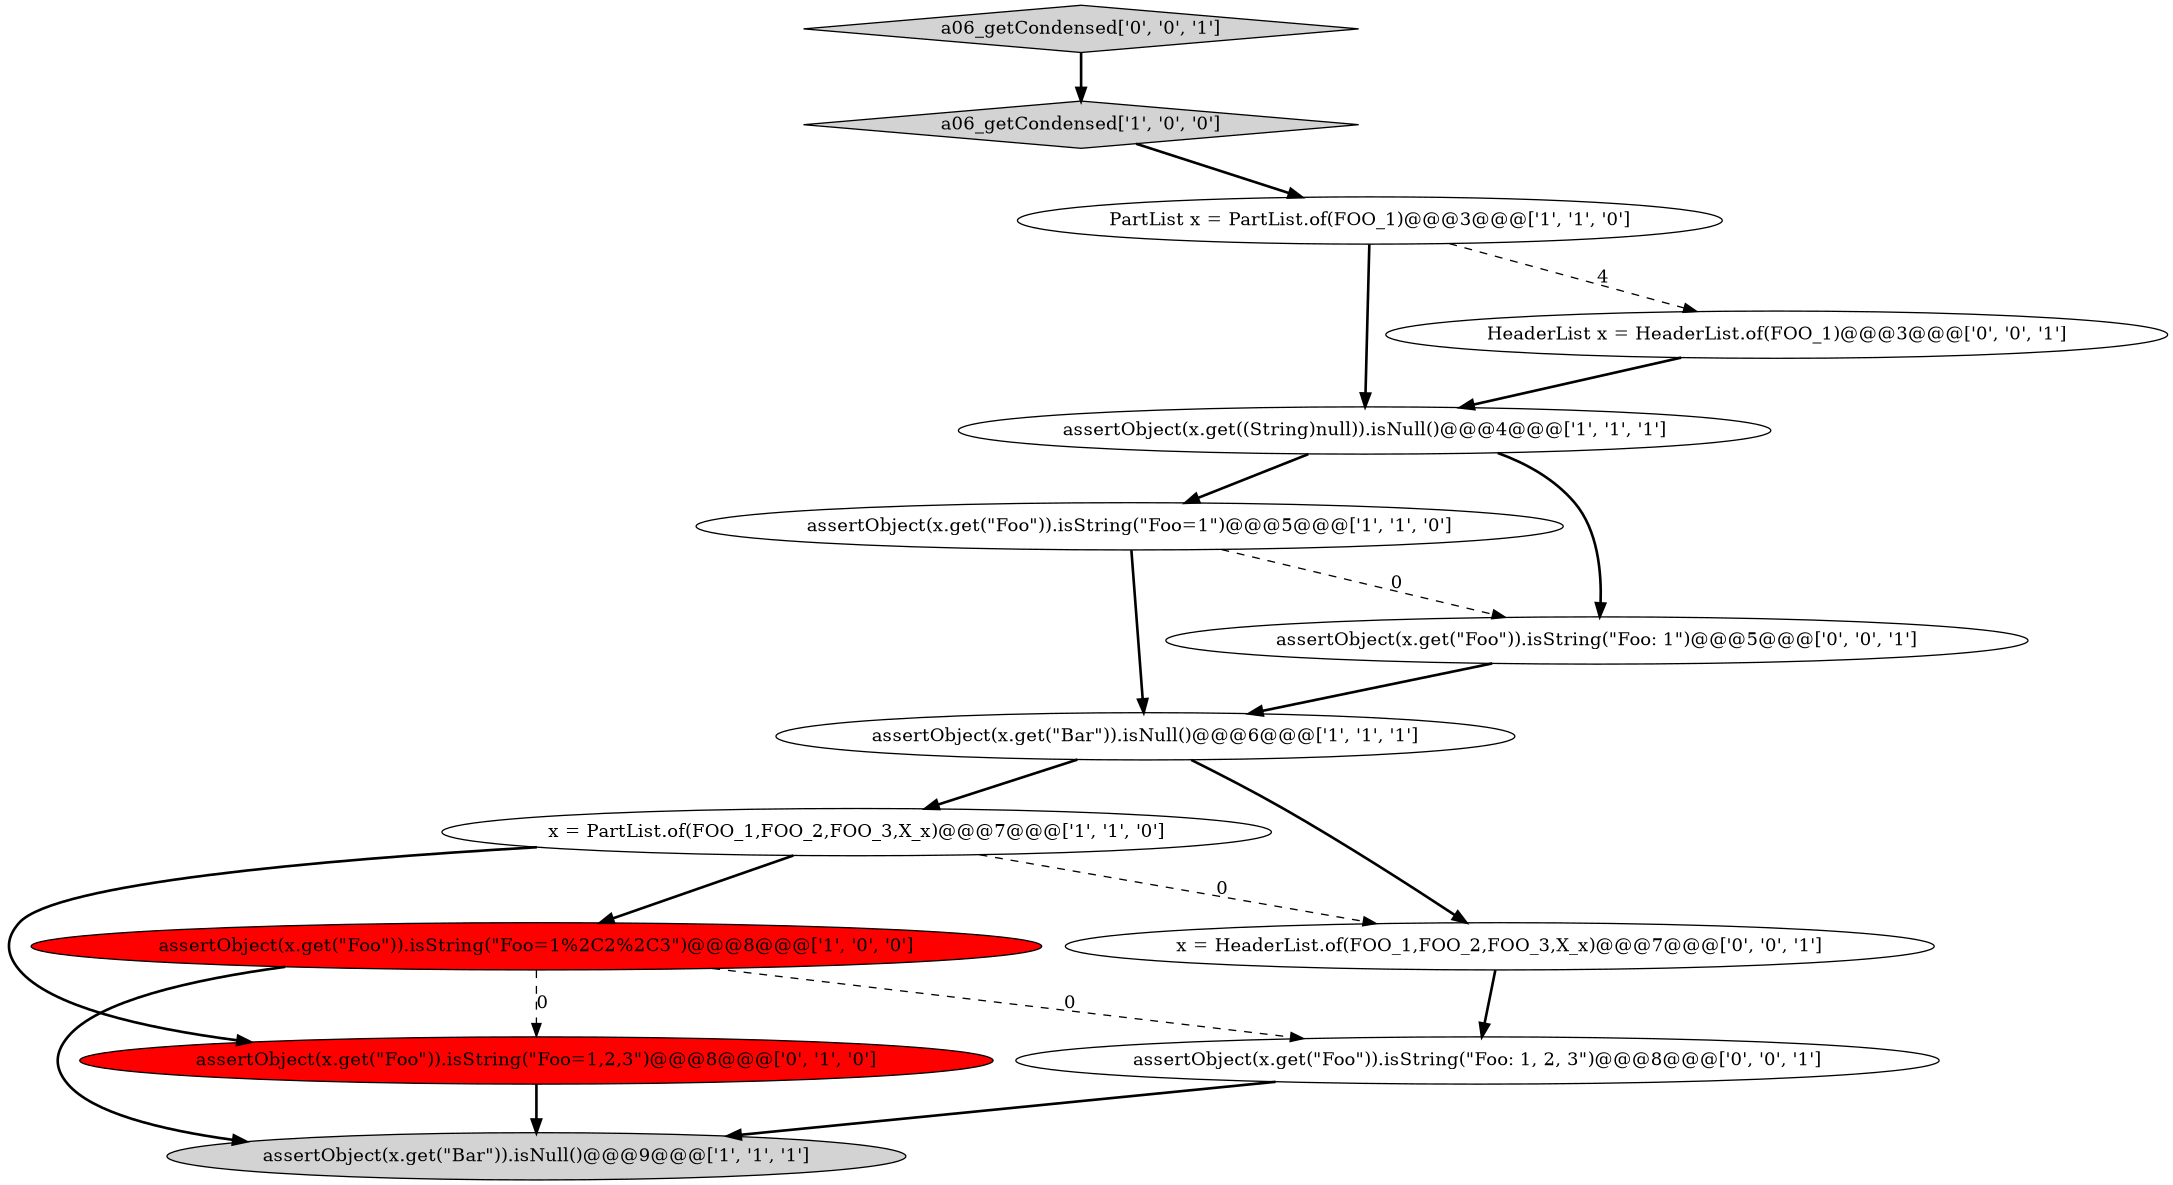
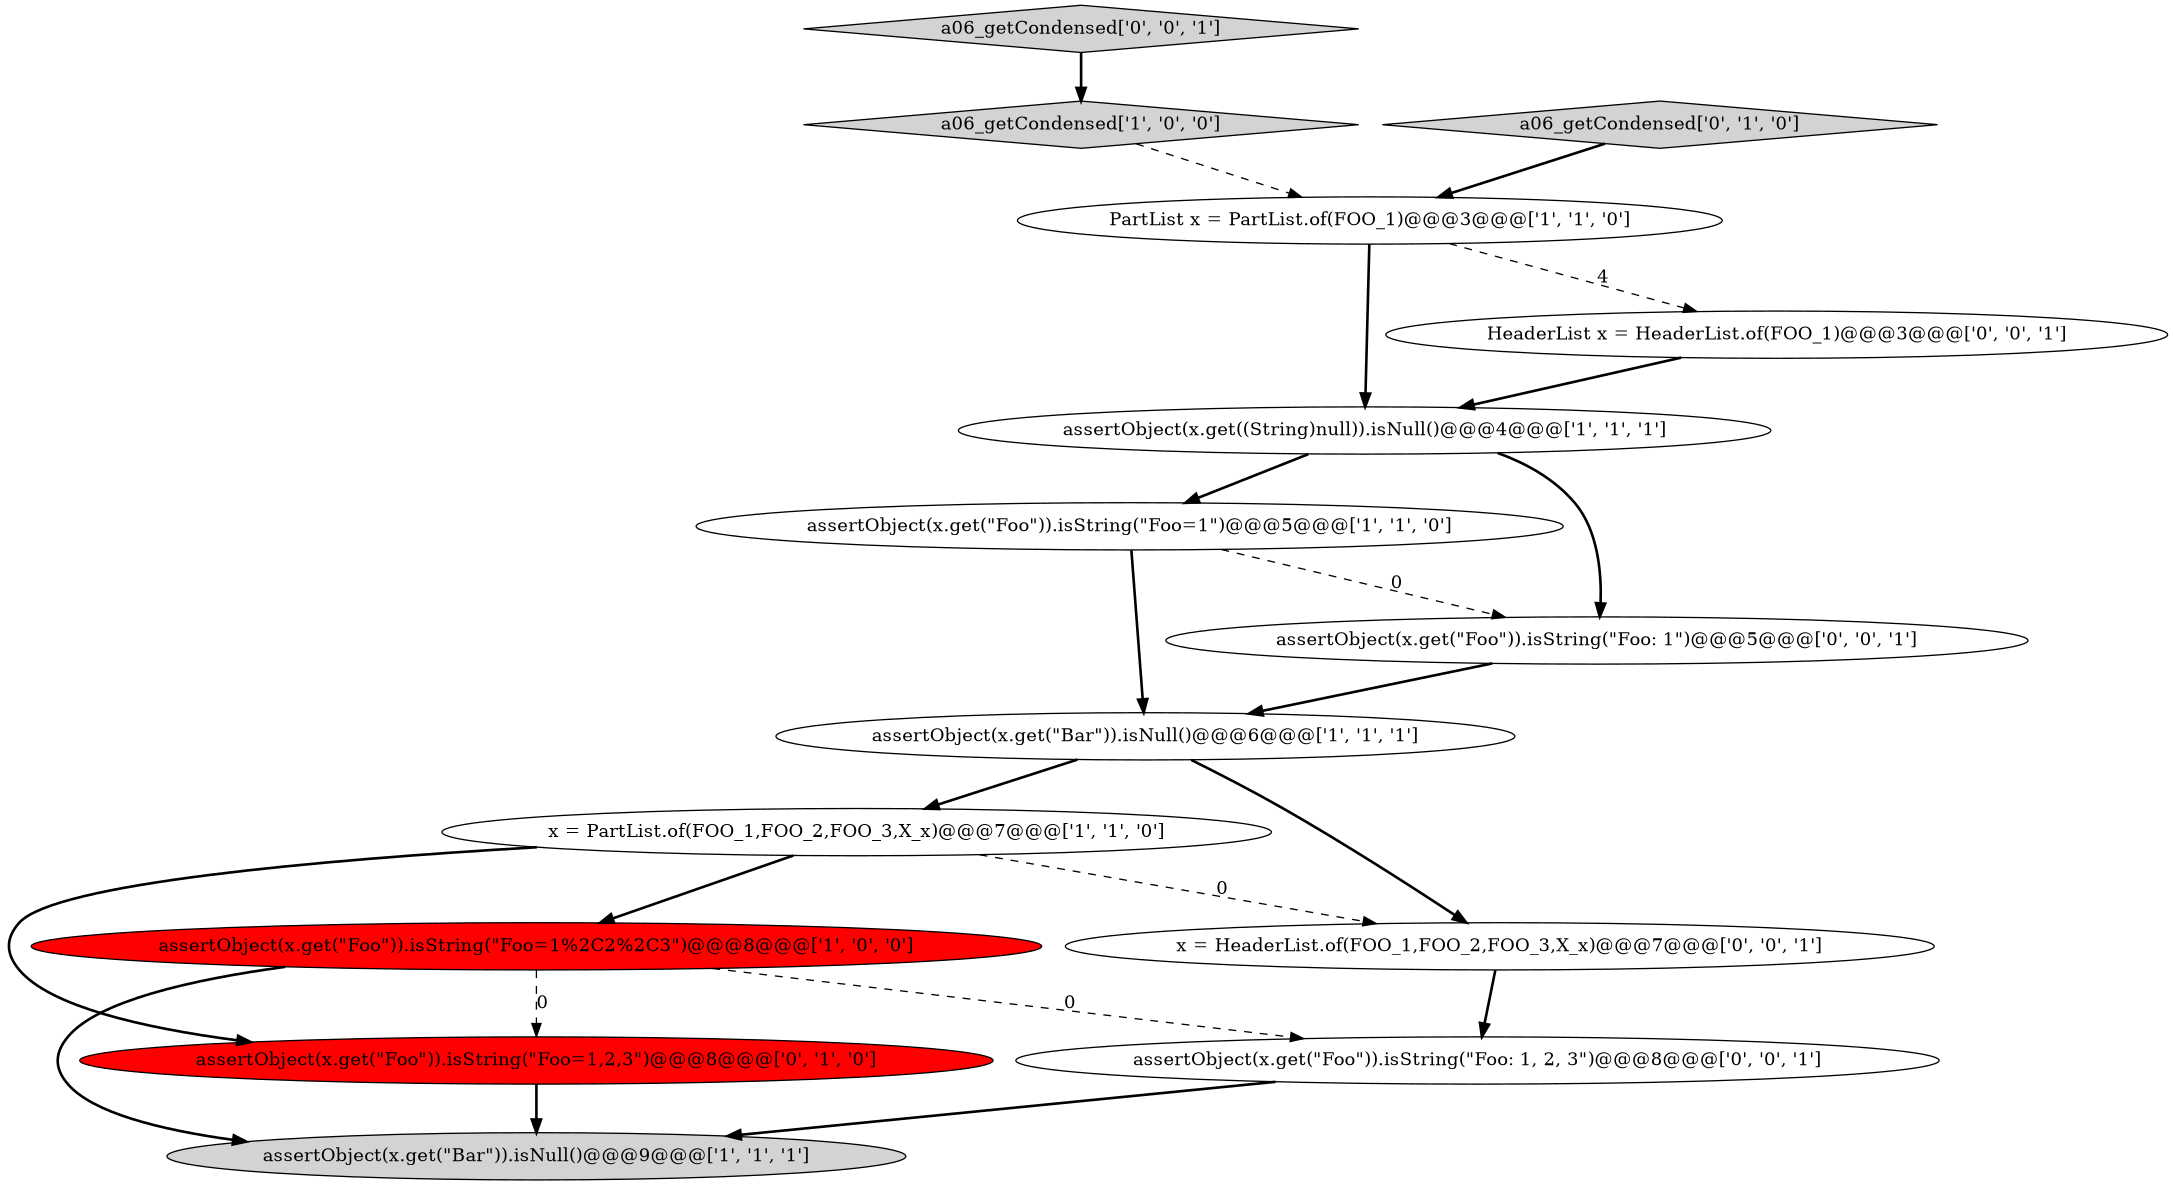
node "a06_getCondensed['0', '1', '0']": added
edge "a06_getCondensed['1', '0', '0']" -> "PartList x = PartList.of(FOO_1)@@@3@@@['1', '1', '0']": style bold -> dashed
